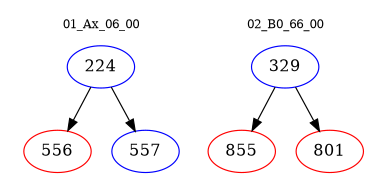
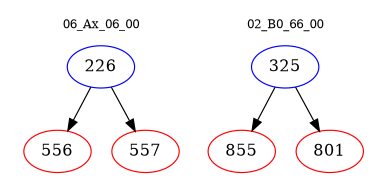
cluster "01_Ax_06_00": label "01_Ax_06_00" -> "06_Ax_06_00"
node "224": label "224" -> "226"
node "329": label "329" -> "325"
node "557": color blue -> red
